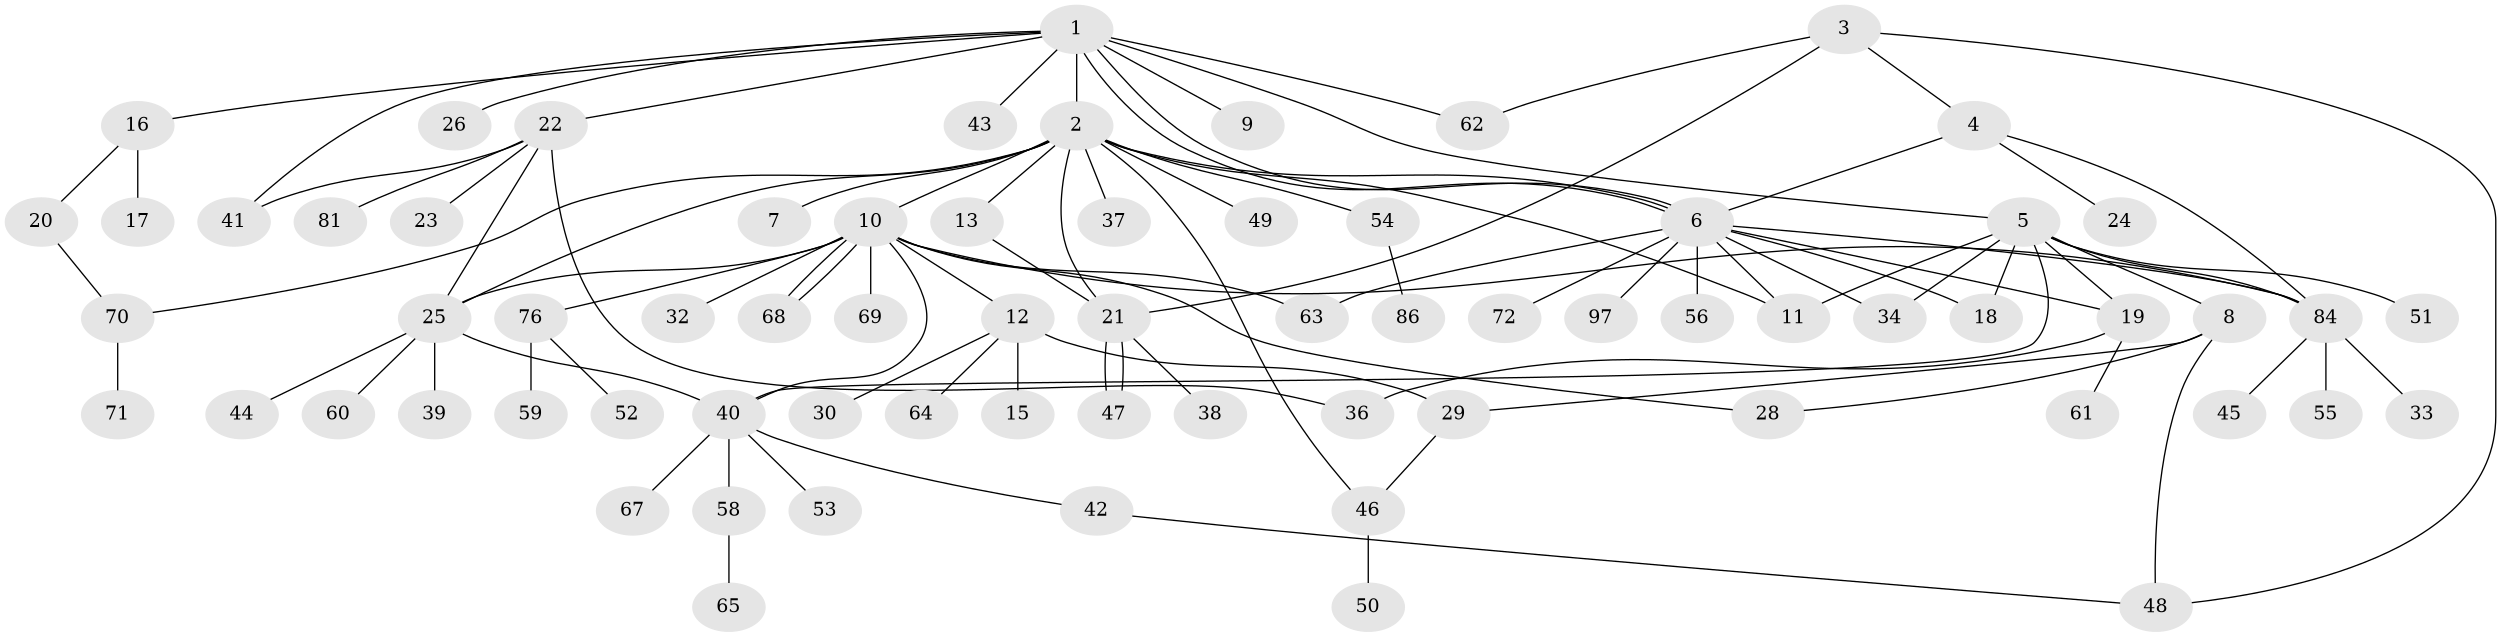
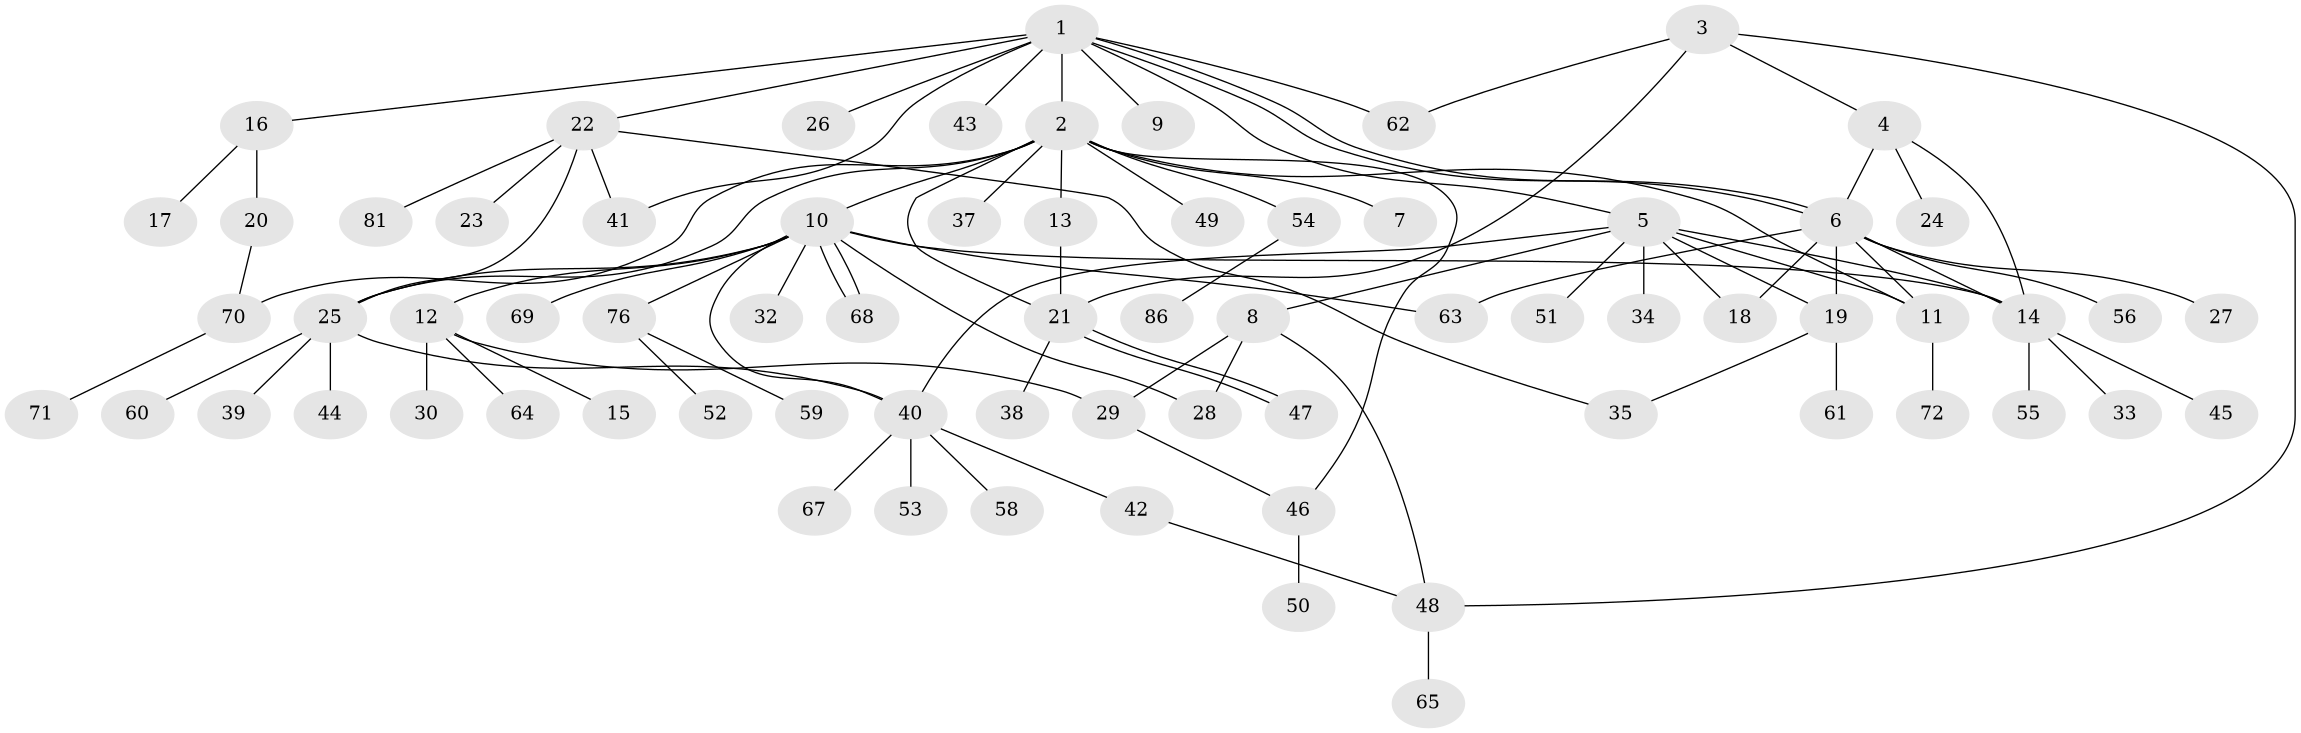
edge "2" -- "6": removed
edge "6" -- "72": now "11" -- "72"
edge "6" -- "34": removed
node "97": label "97" -> "27"
node "84": label "84" -> "14"
node "36": label "36" -> "35"
edge "58" -- "65": now "48" -- "65"
